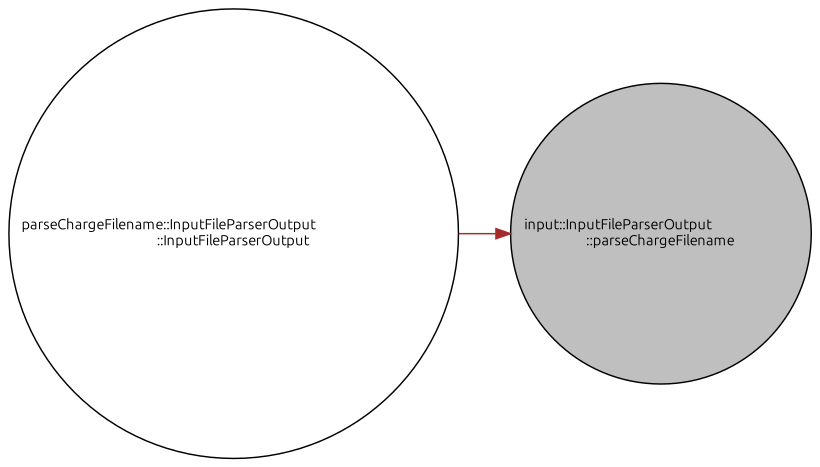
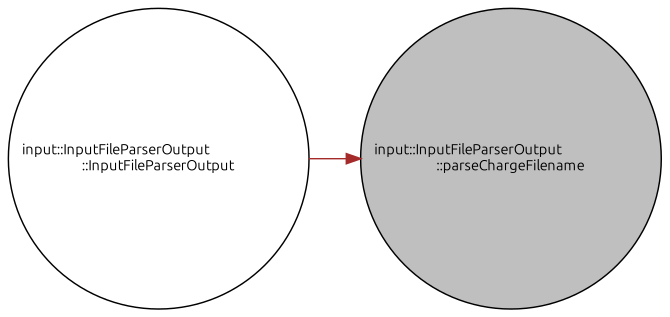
node "parseChargeFilename::InputFileParserOutput ::InputFileParserOutput": label "parseChargeFilename::InputFileParserOutput ::InputFileParserOutput" -> "input::InputFileParserOutput ::InputFileParserOutput"
